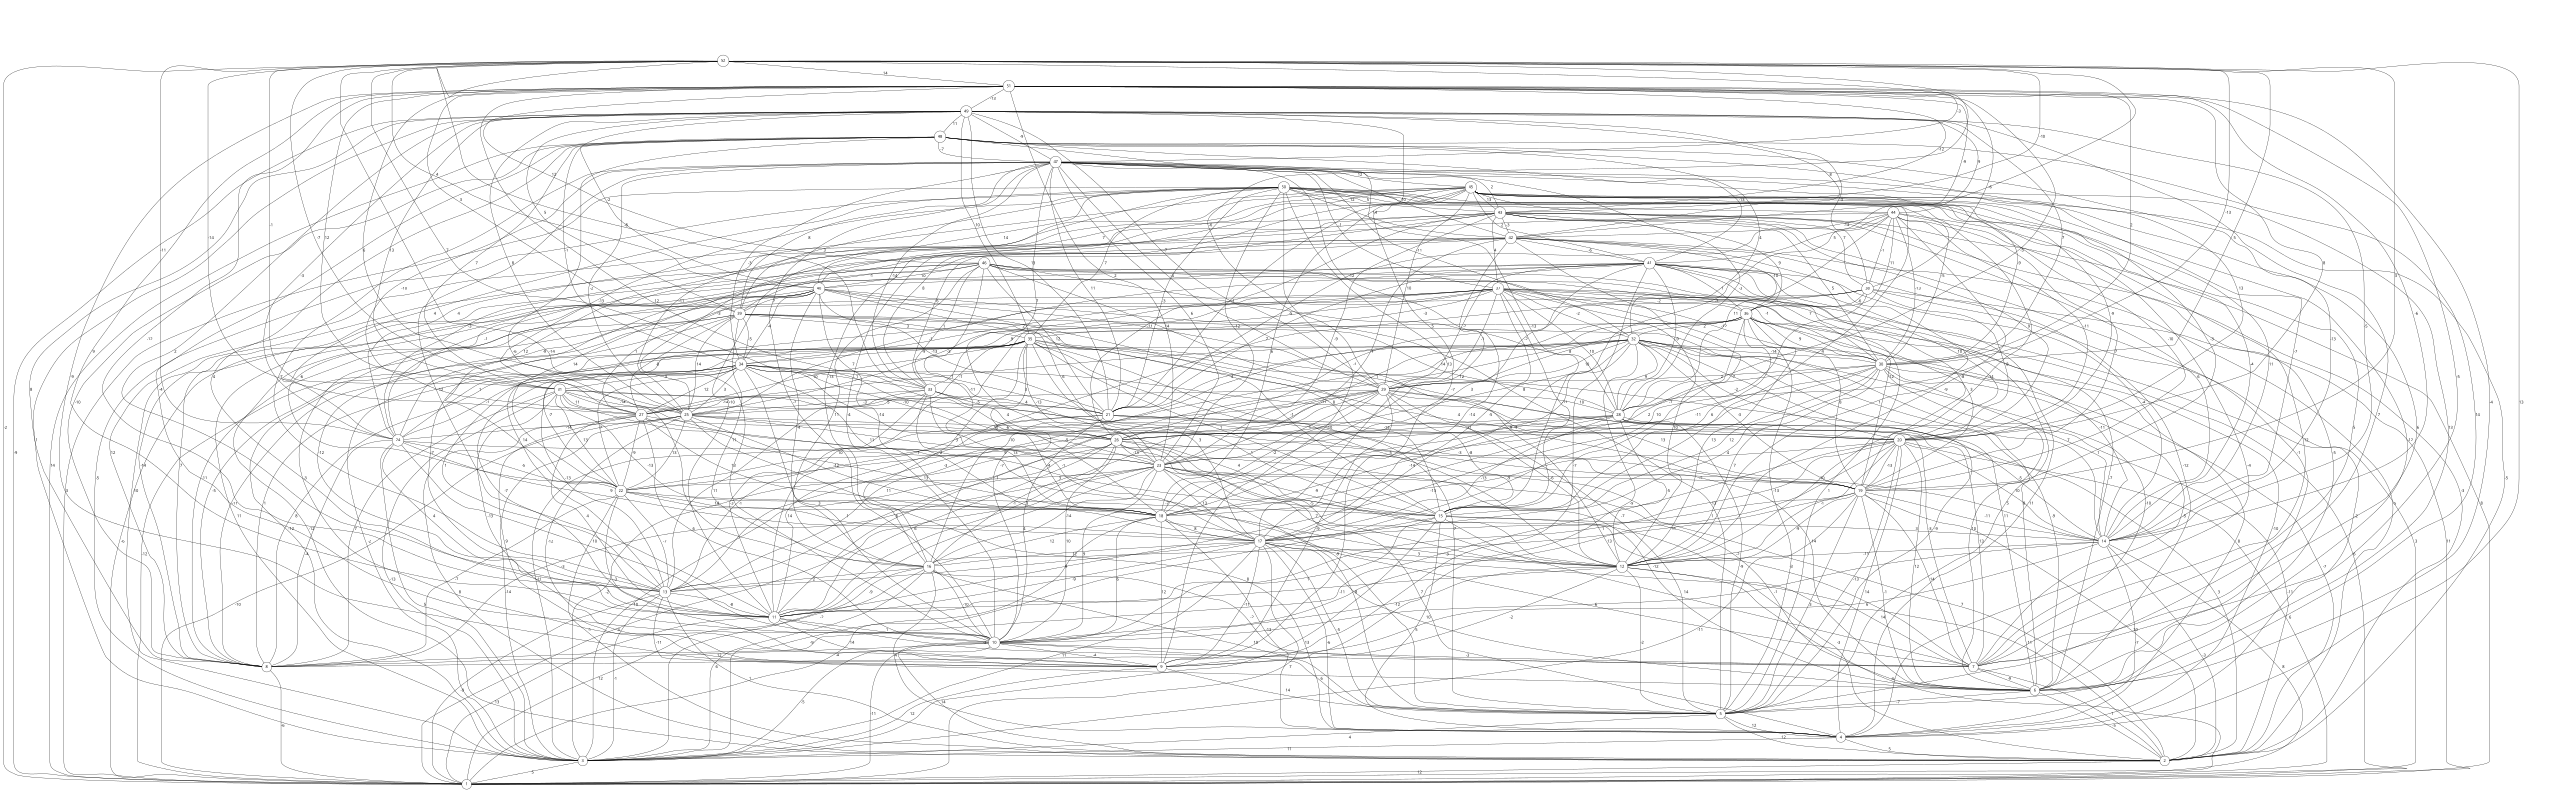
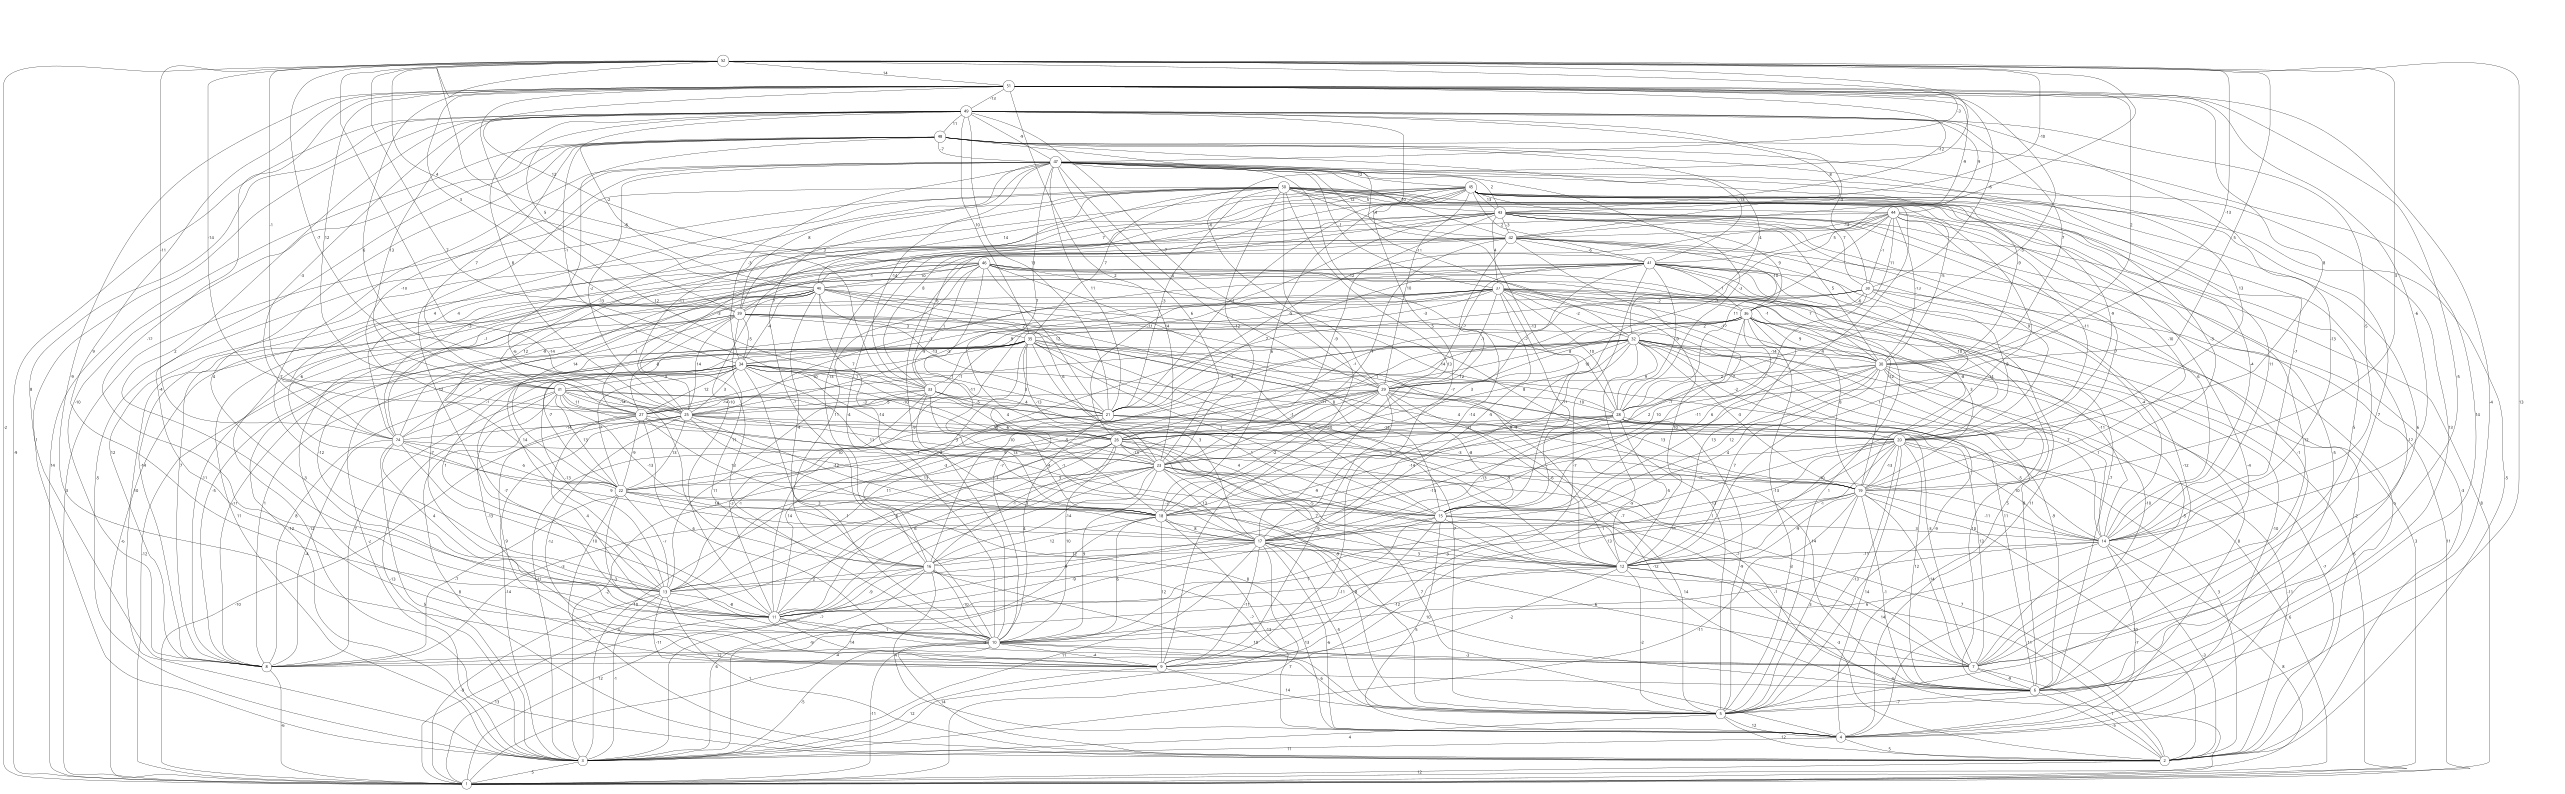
edge "44" -- "12": now "44" -- "10"
